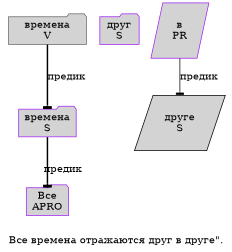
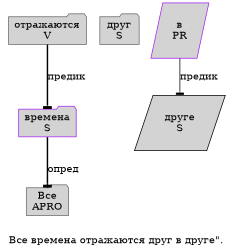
node "времена V": label "времена V" -> "отражаются V"
node "друг S": color purple -> gray40
edge "времена S" -> "Все APRO": label "предик" -> "опред"
node "Все APRO": color purple -> gray40
